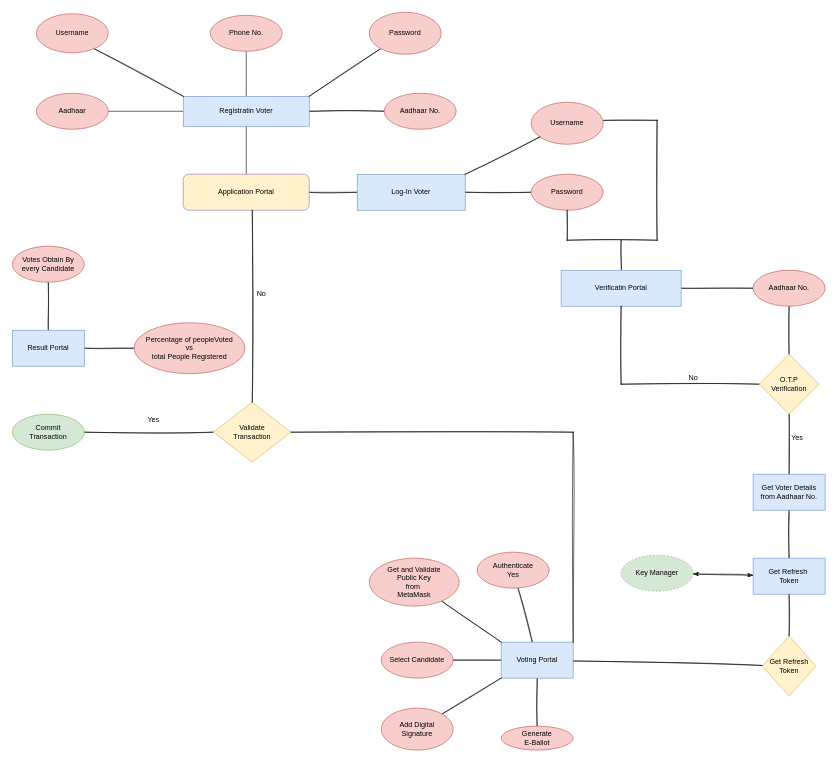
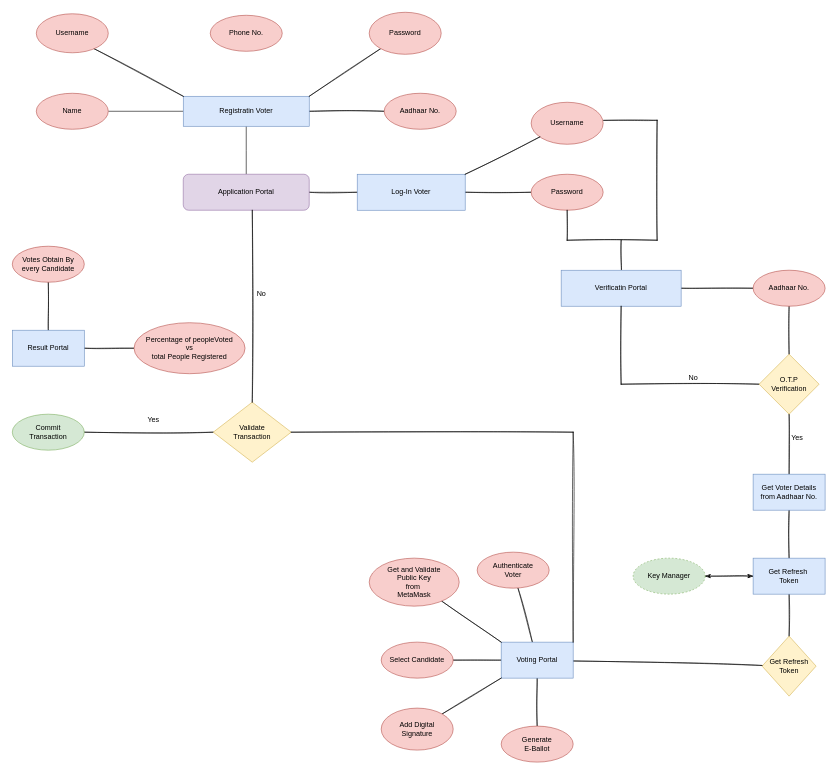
edge "Phone No." -- "Registratin Voter": removed
node "Aadhaar": label "Aadhaar" -> "Name"
node "Application Portal": fillcolor #fff2cc -> #e1d5e7
node "Authenticate Yes": label "Authenticate Yes" -> "Authenticate Voter"
node "Key Manager": moved (657, 573) -> (669, 576)
node "Generate E-Ballot": size 72x24 -> 72x36
